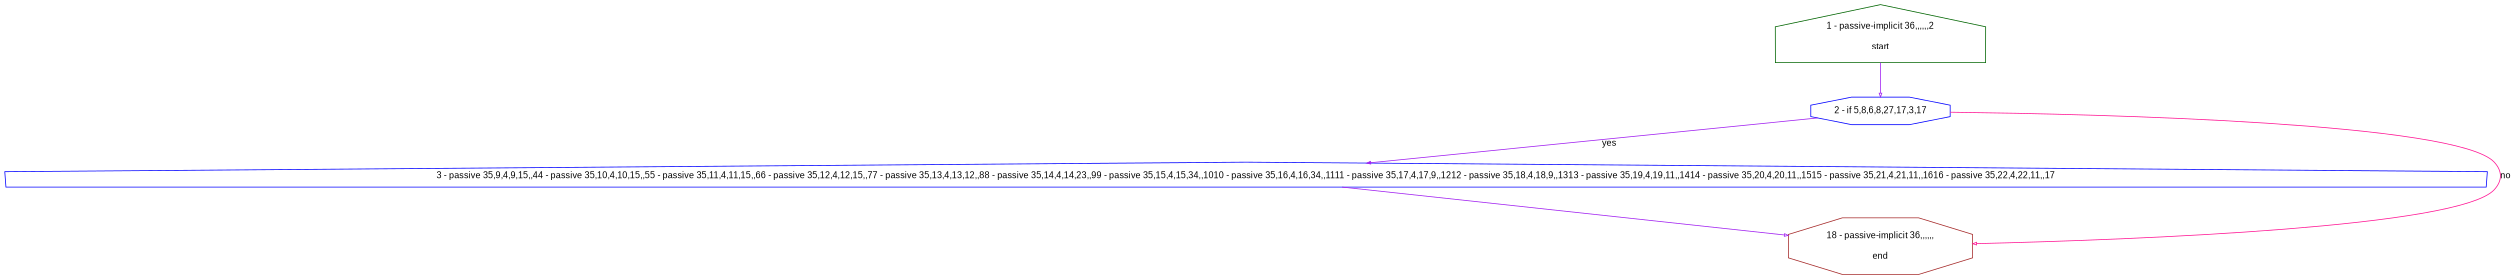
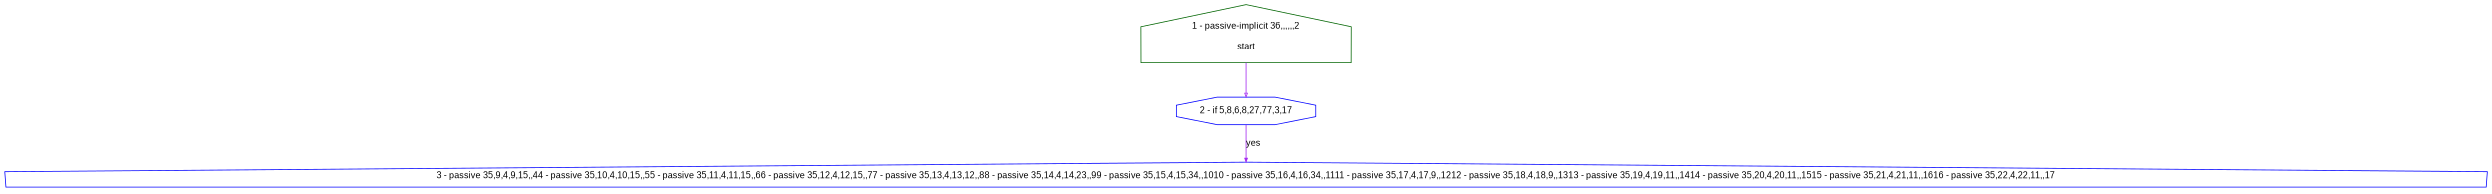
node "2 - if 5,8,6,8,27,17,3,17": label "2 - if 5,8,6,8,27,17,3,17" -> "2 - if 5,8,6,8,27,77,3,17"
node "18 - passive-implicit 36,,,,,, end": removed
